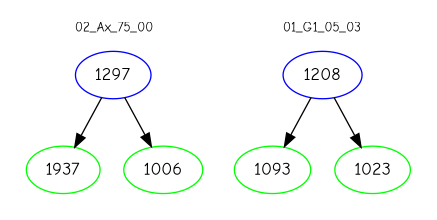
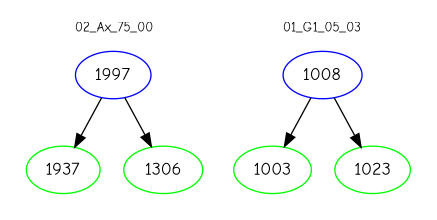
node "1297": label "1297" -> "1997"
node "1208": label "1208" -> "1008"
node "1006": label "1006" -> "1306"
node "1093": label "1093" -> "1003"
